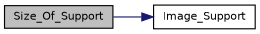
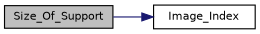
node "Image_Support": label "Image_Support" -> "Image_Index"
